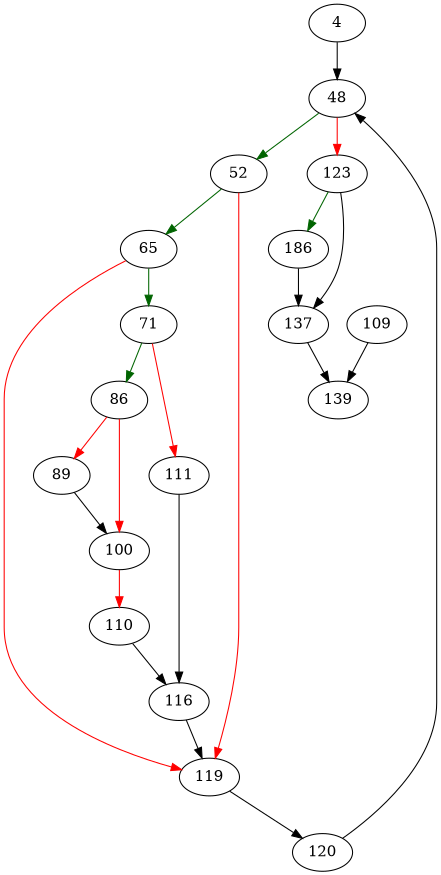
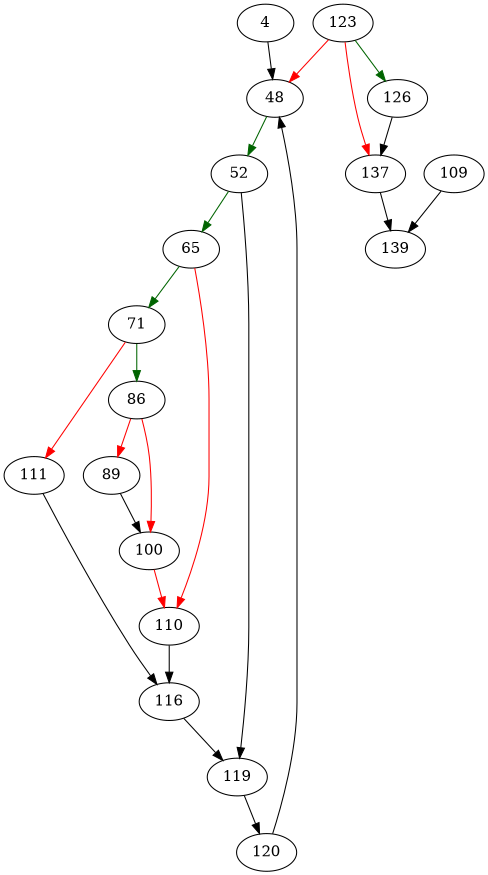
edge "48" -> "123": reversed
node "186": label "186" -> "126"
edge "123" -> "137": color black -> red
edge "52" -> "119": color red -> black
edge "65" -> "119": now "65" -> "110"
